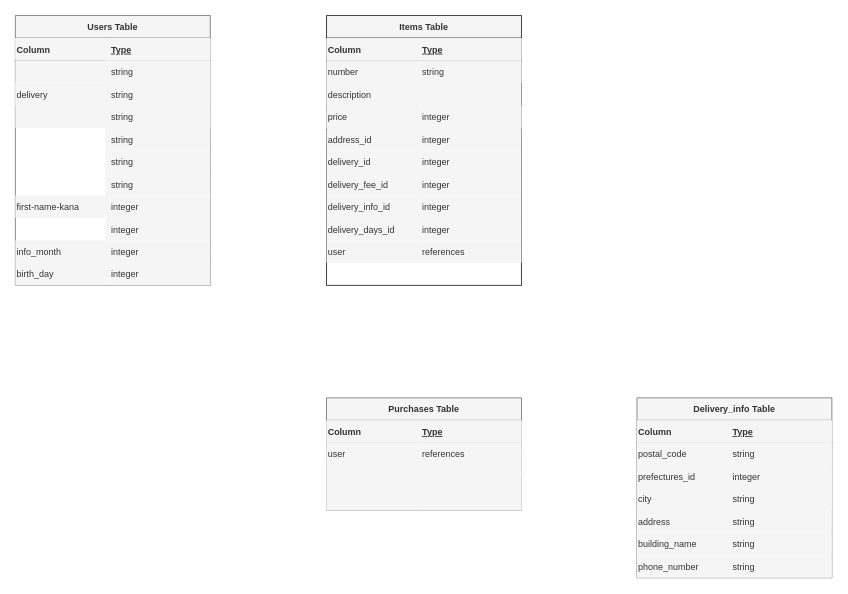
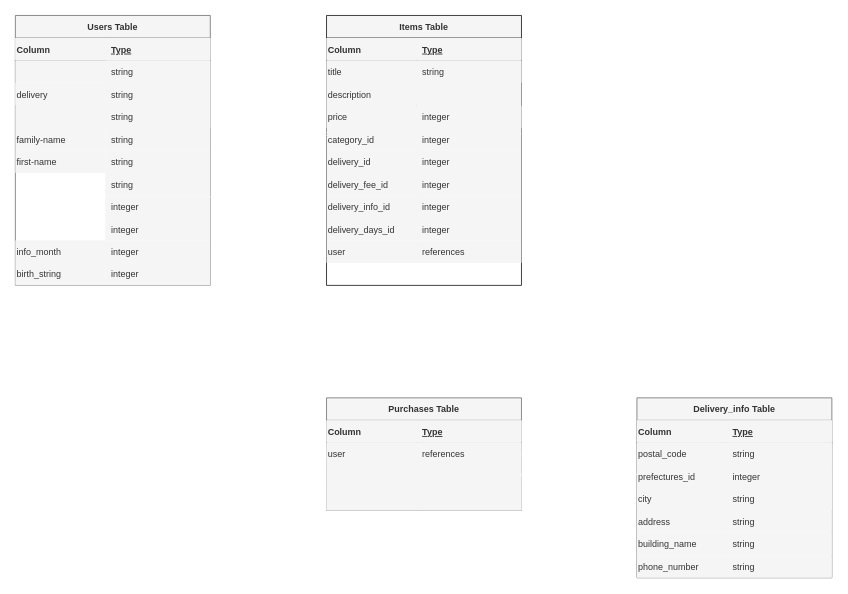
node "number": label "number" -> "title"
node "family-name": added
node "address_id": label "address_id" -> "category_id"
node "first-name": added
node "first-name-kana": removed
node "birth_day": label "birth_day" -> "birth_string"
